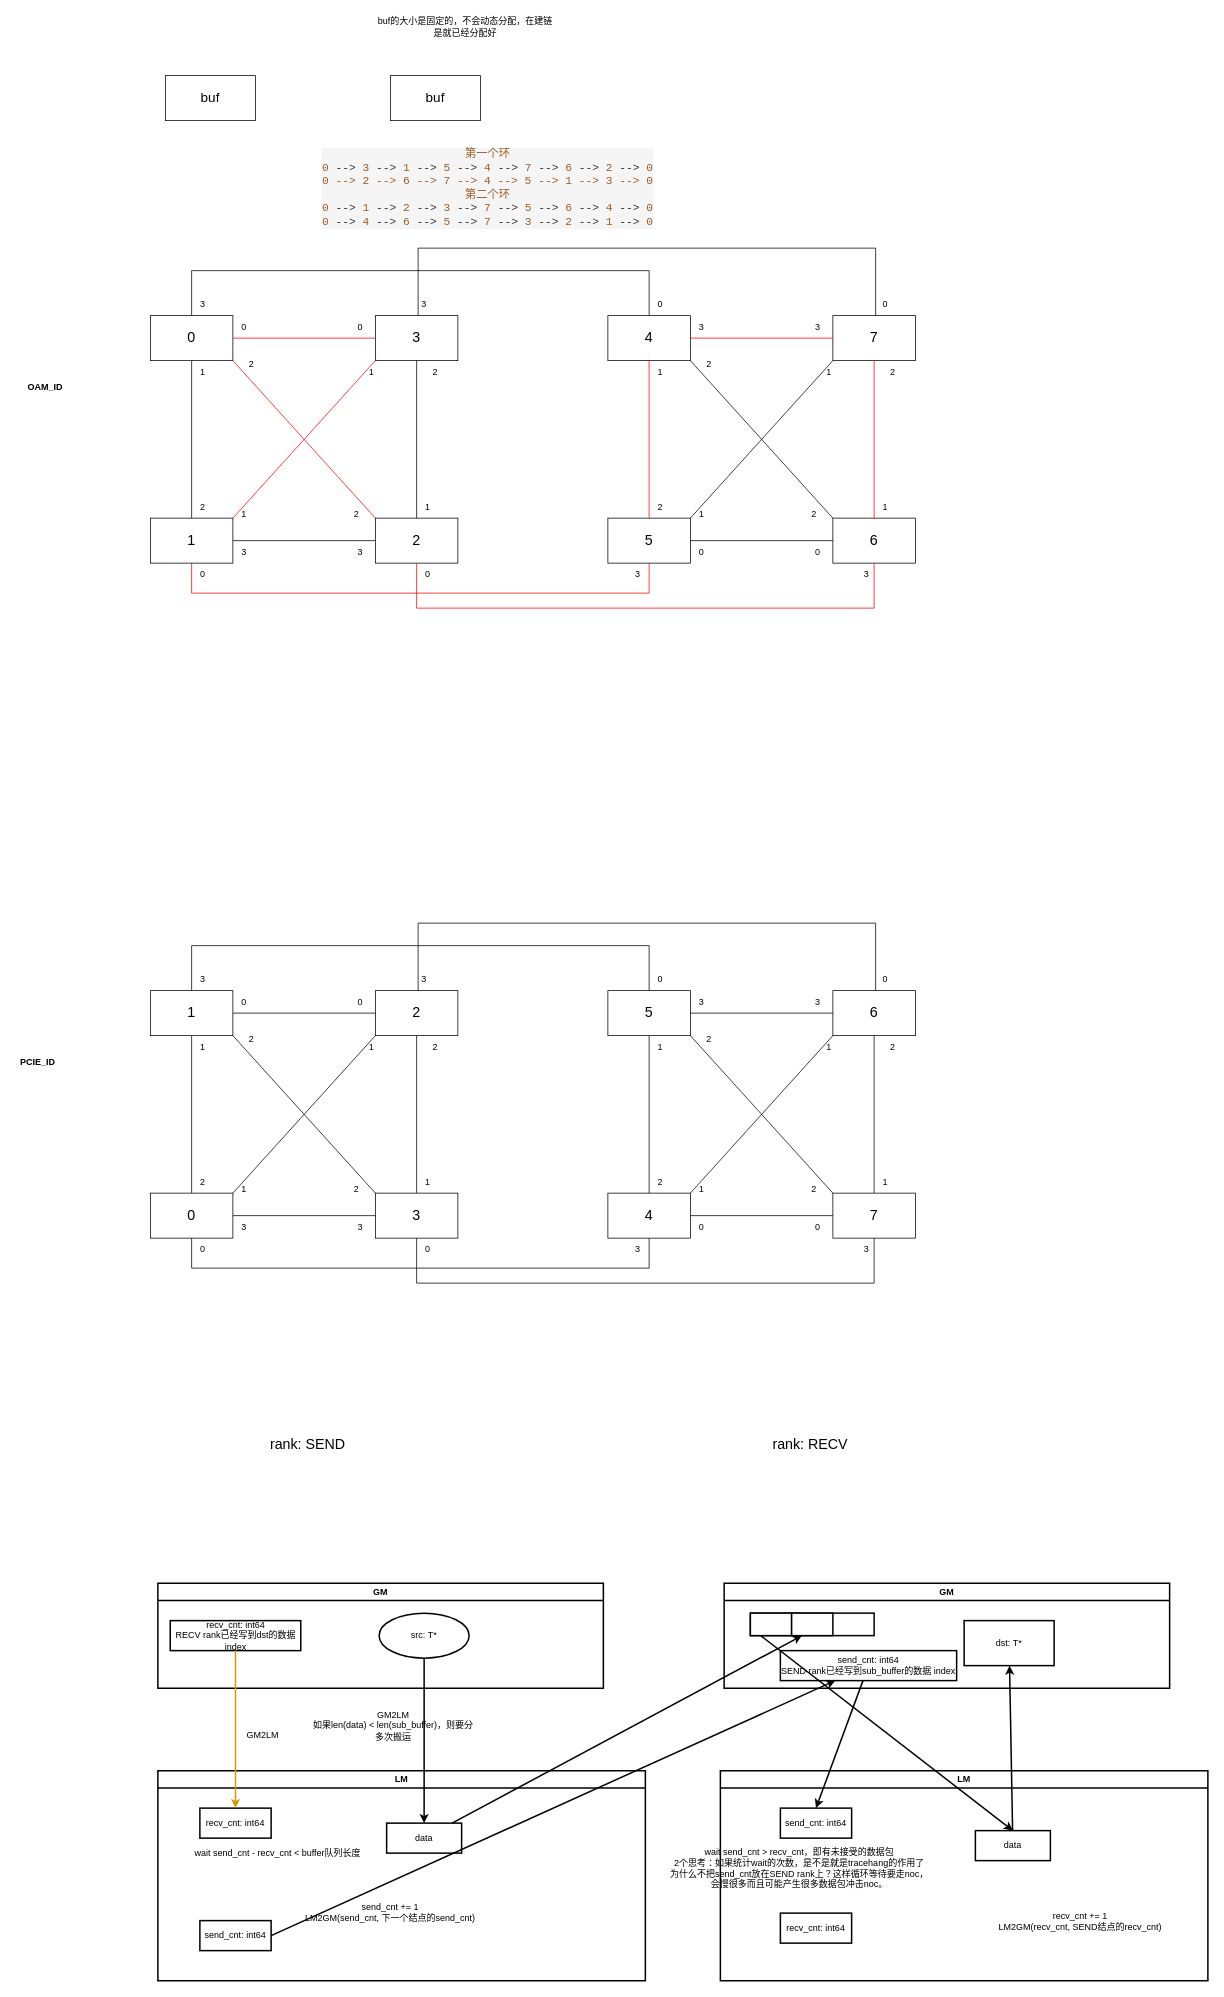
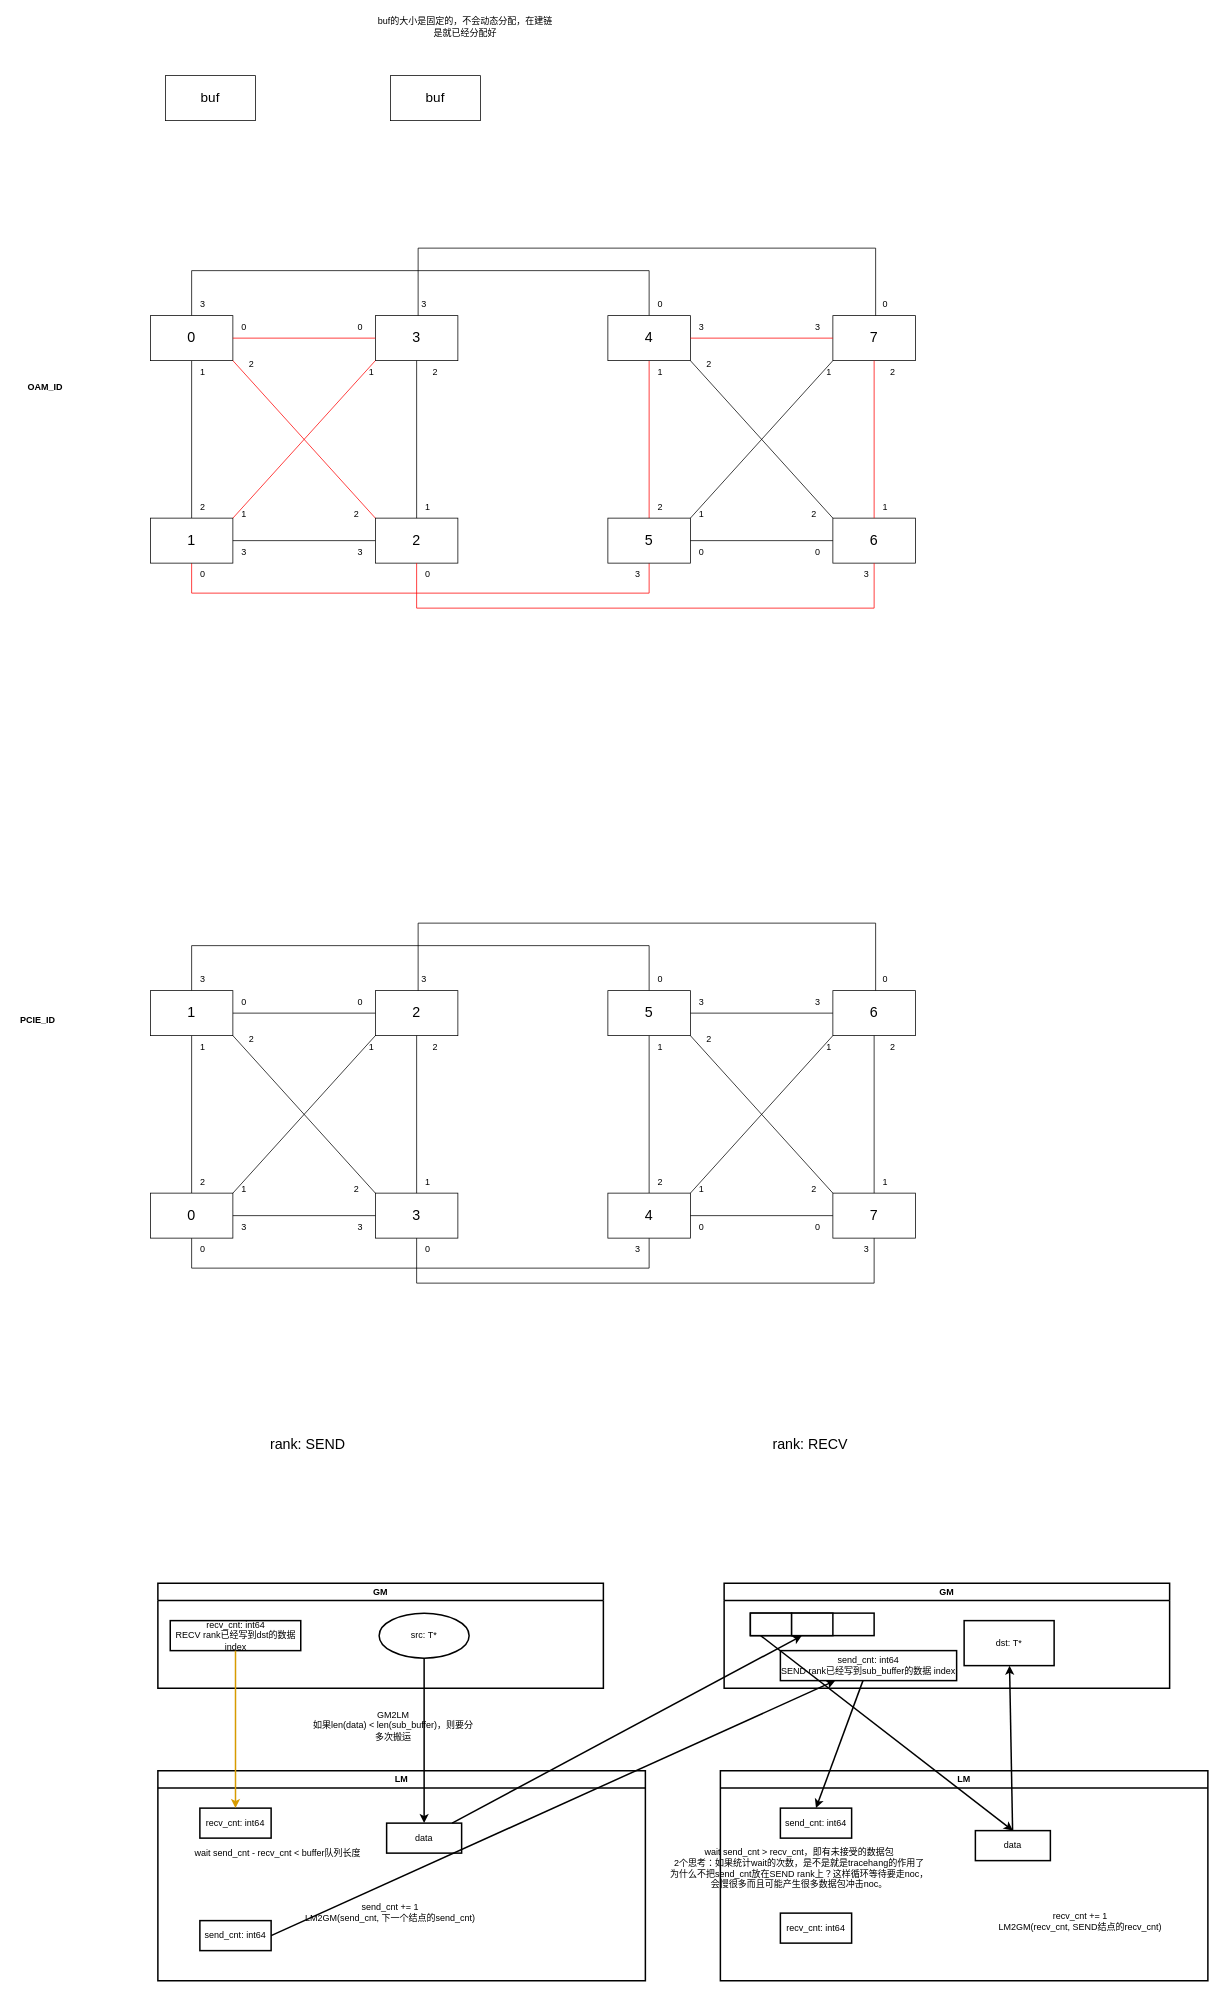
node "第一个环 0 --> 3 --> 1 --> 5 --> 4 --> 7 --> 6 --> 2 --> 0 0 --> 2 --> 6 --> 7 --> 4 --> 5 --> 1 --> 3 --> 0 第二个环 0 --> 1 --> 2 --> 3 --> 7 --> 5 --> 6 --> 4 --> 0 0 --> 4 --> 6 --> 5 --> 7 --> 3 --> 2 --> 1 --> 0": removed
node "PCIE_ID": moved (38, 1062) -> (38, 1020)
node "GM2LM": removed
